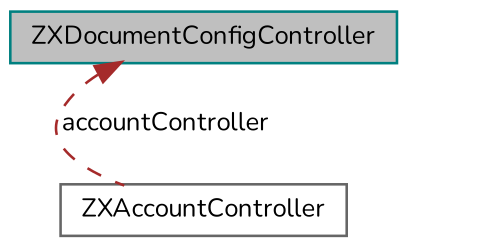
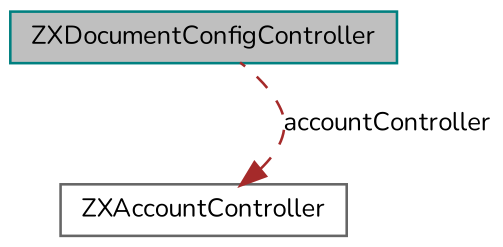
edge "ZXAccountController" -> "ZXDocumentConfigController": reversed
